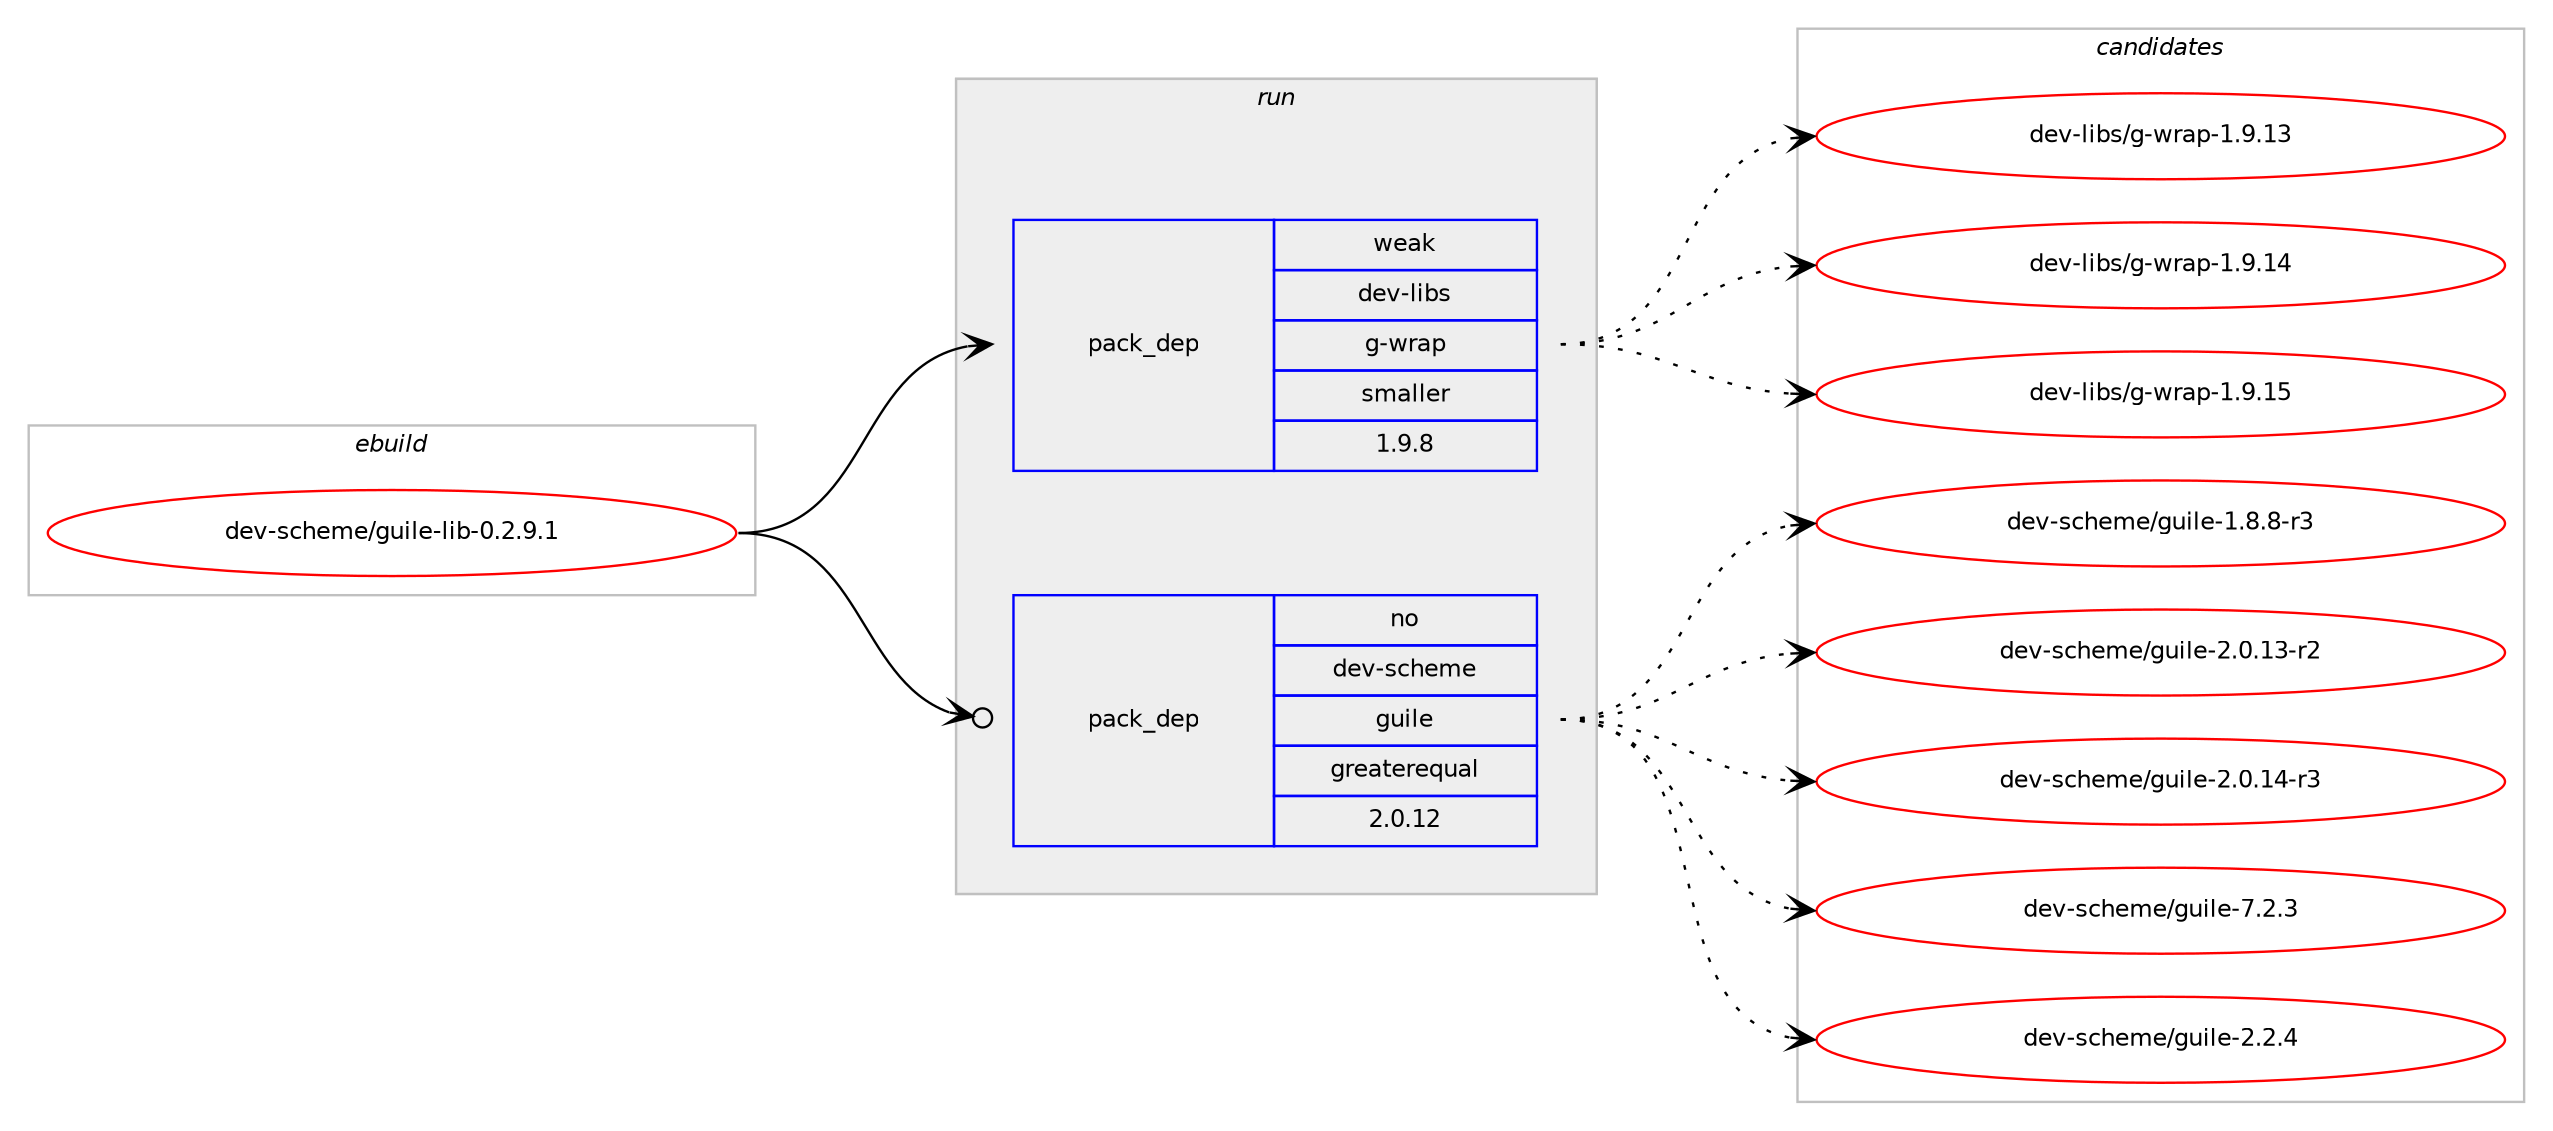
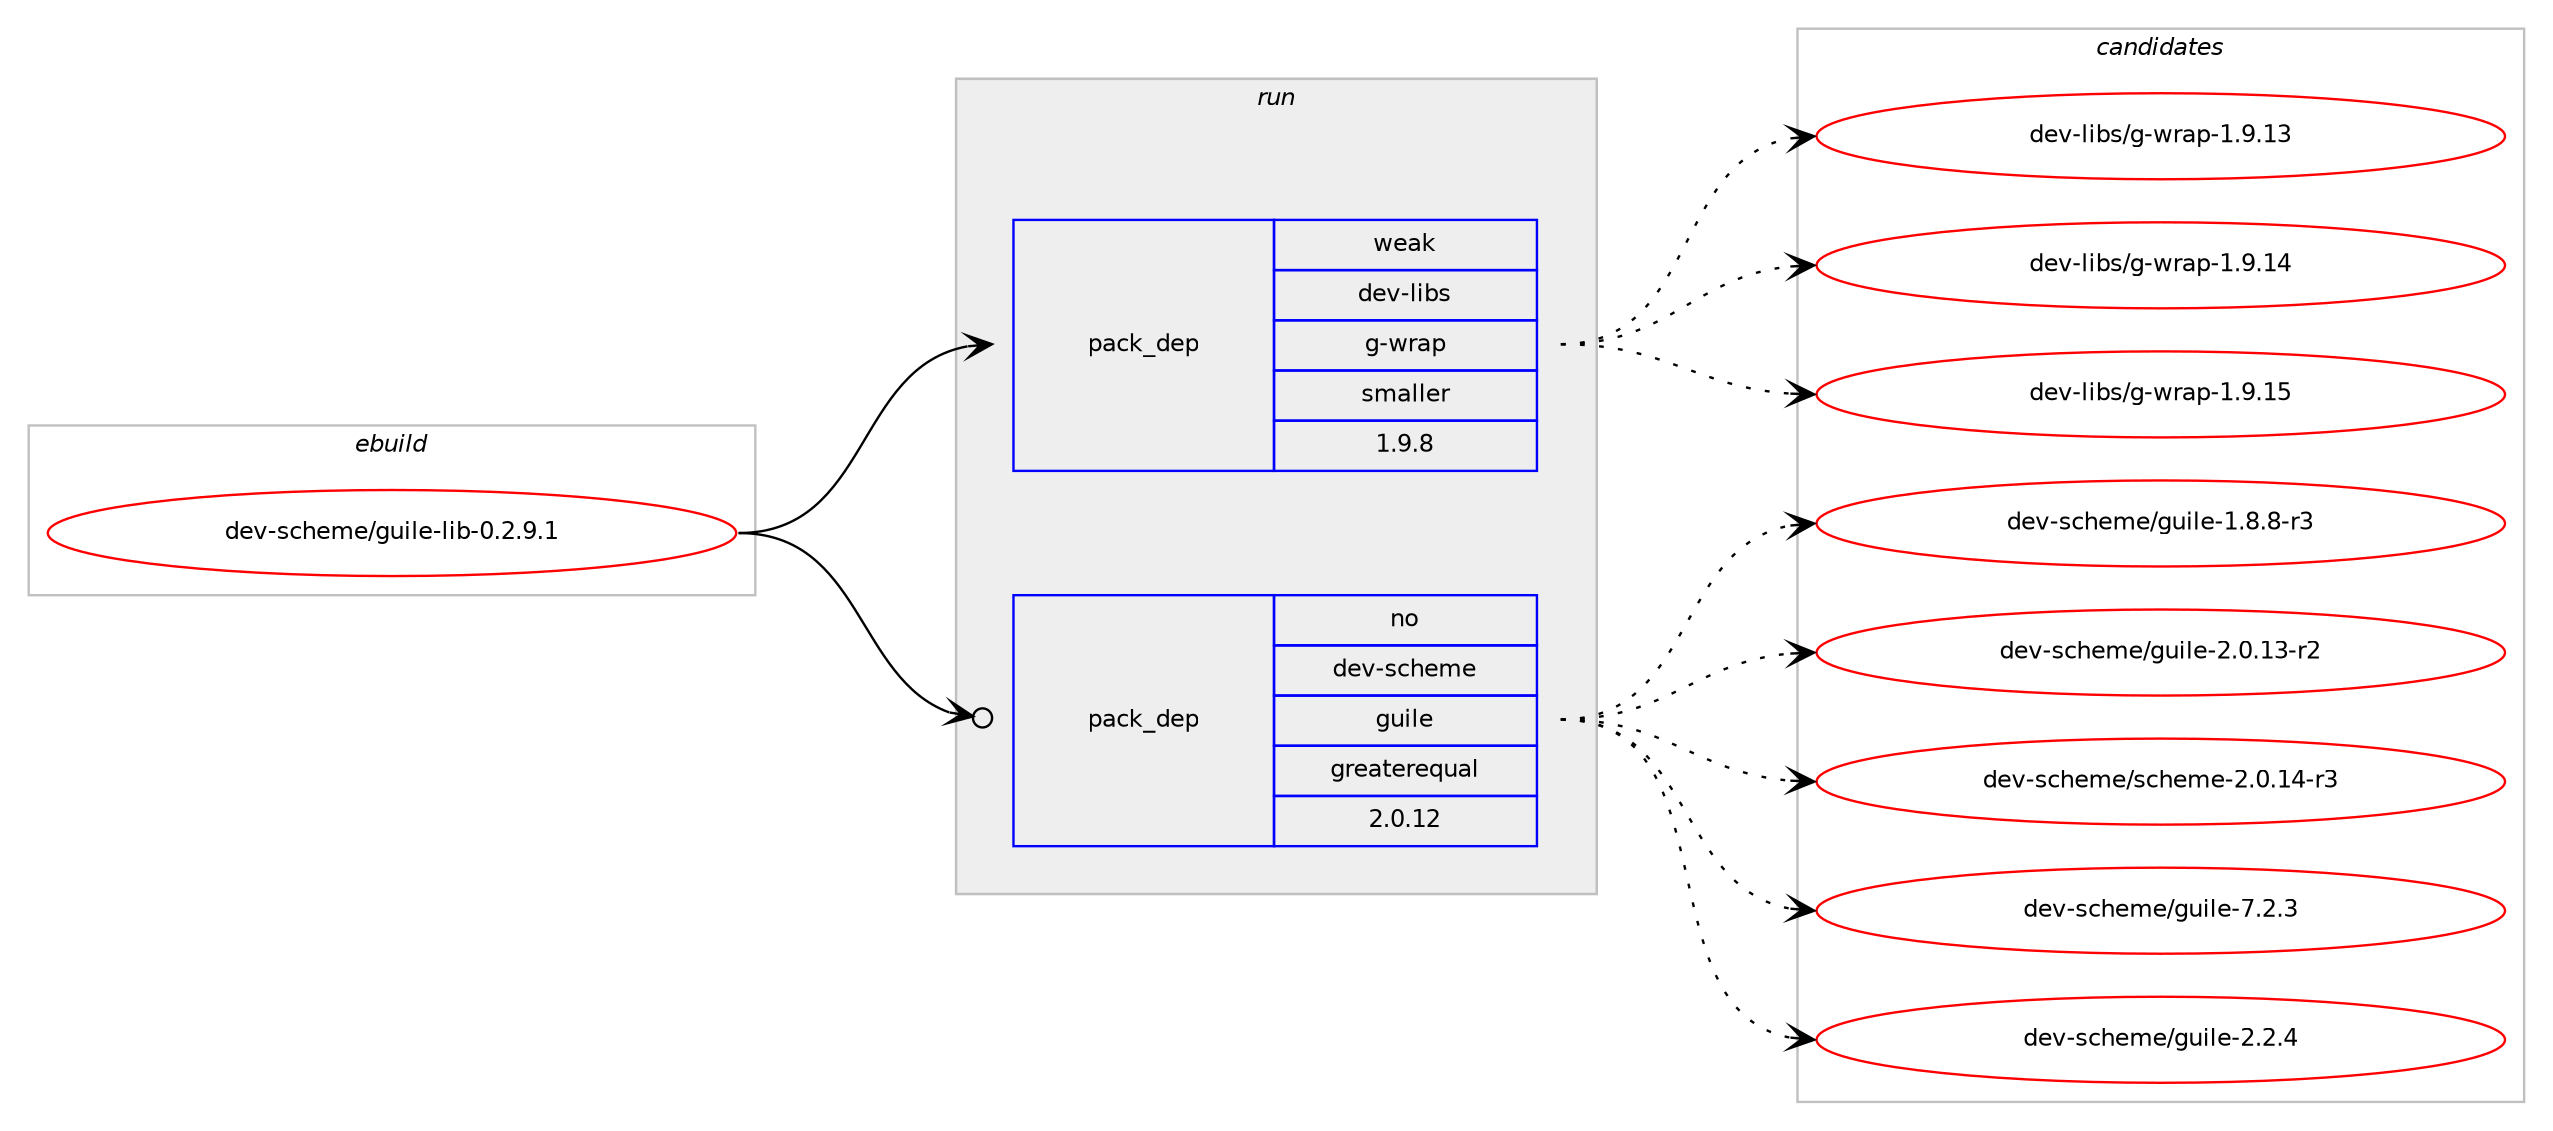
node "dev-scheme/guile-2.0.14-r3": label "dev-scheme/guile-2.0.14-r3" -> "dev-scheme/scheme-2.0.14-r3"
